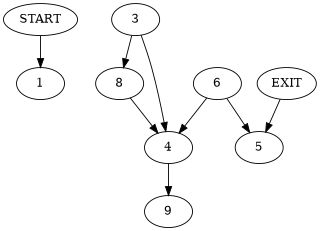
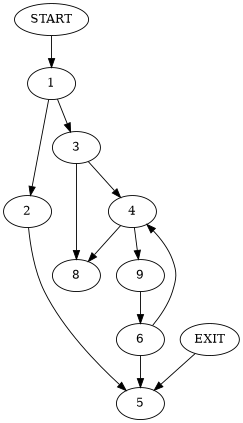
edge "1" -> "3": added
edge "8" -> "4": reversed
node "2": added
edge "9" -> "6": added
